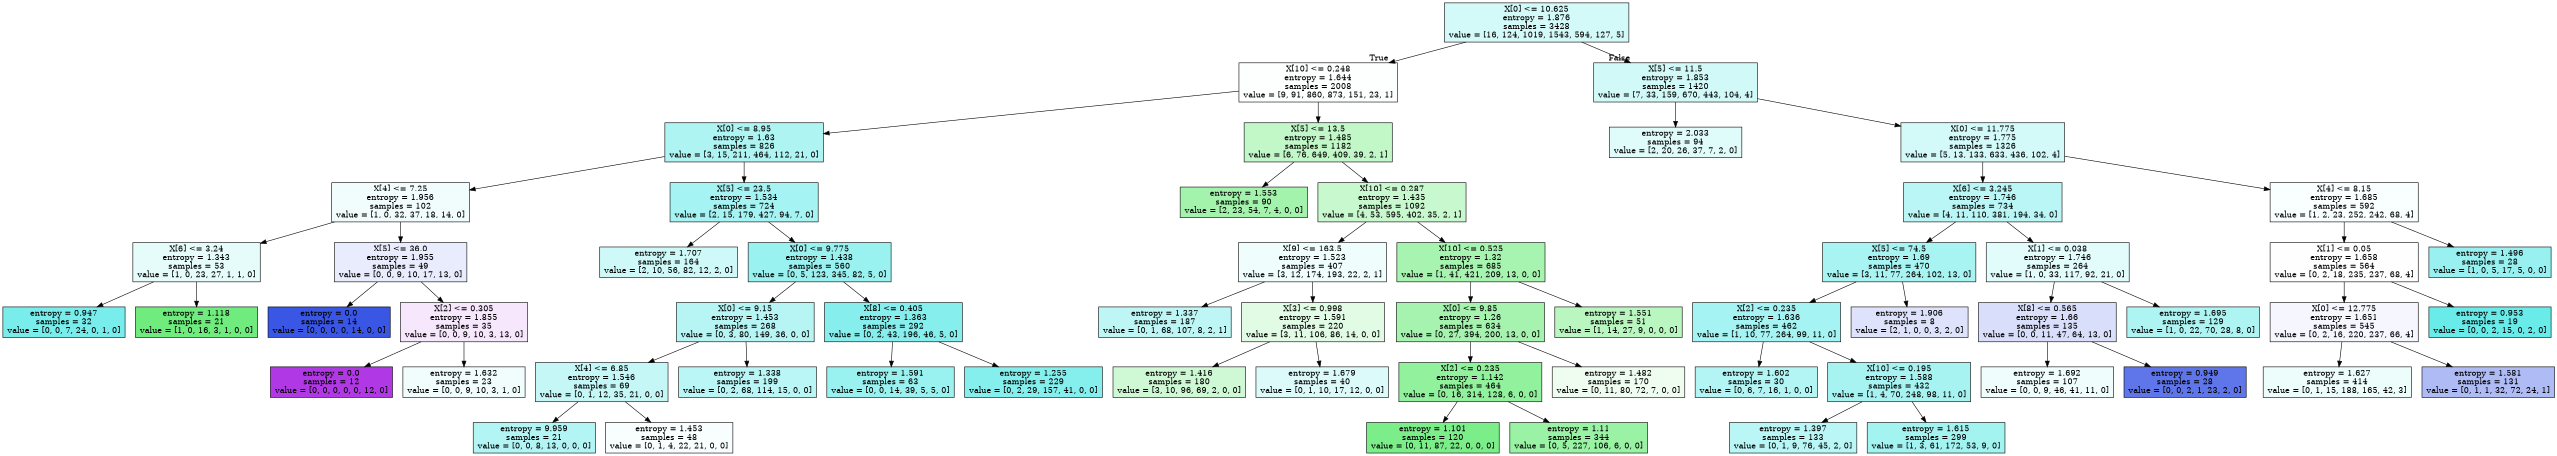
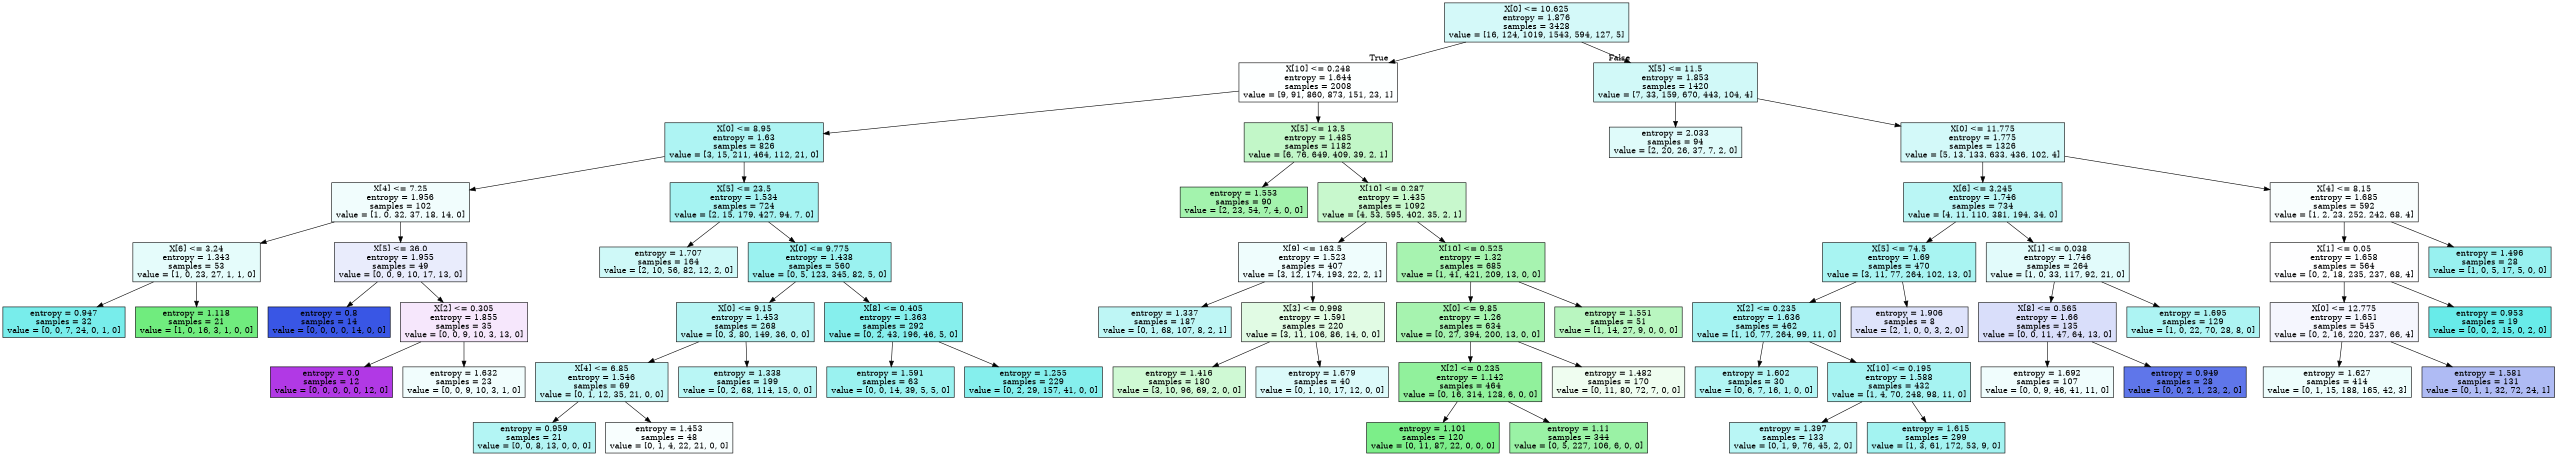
node "entropy = 0.0 samples = 14 value = [0, 0, 0, 0, 14, 0, 0]": label "entropy = 0.0 samples = 14 value = [0, 0, 0, 0, 14, 0, 0]" -> "entropy = 0.8 samples = 14 value = [0, 0, 0, 0, 14, 0, 0]"
node "entropy = 9.959 samples = 21 value = [0, 0, 8, 13, 0, 0, 0]": label "entropy = 9.959 samples = 21 value = [0, 0, 8, 13, 0, 0, 0]" -> "entropy = 0.959 samples = 21 value = [0, 0, 8, 13, 0, 0, 0]"
